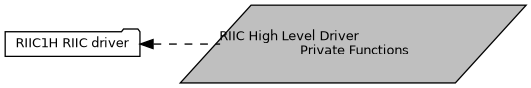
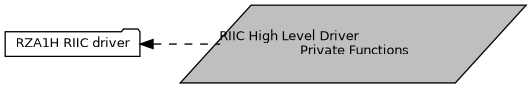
node "RIIC1H RIIC driver": label "RIIC1H RIIC driver" -> "RZA1H RIIC driver"
